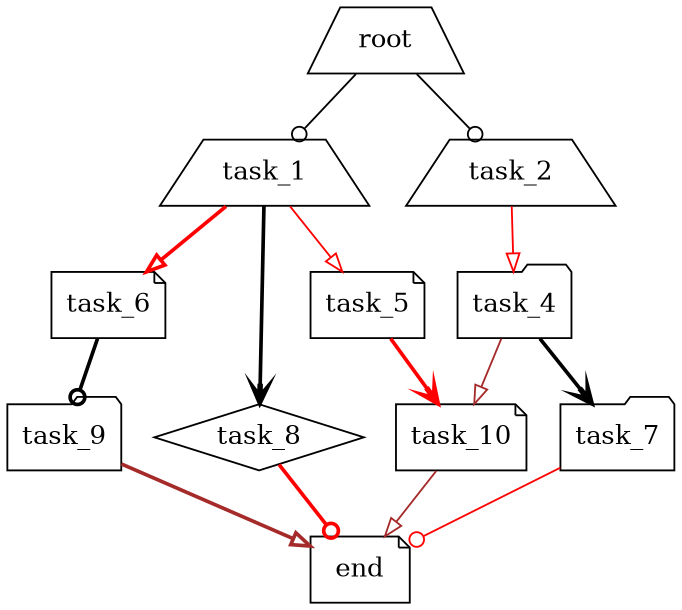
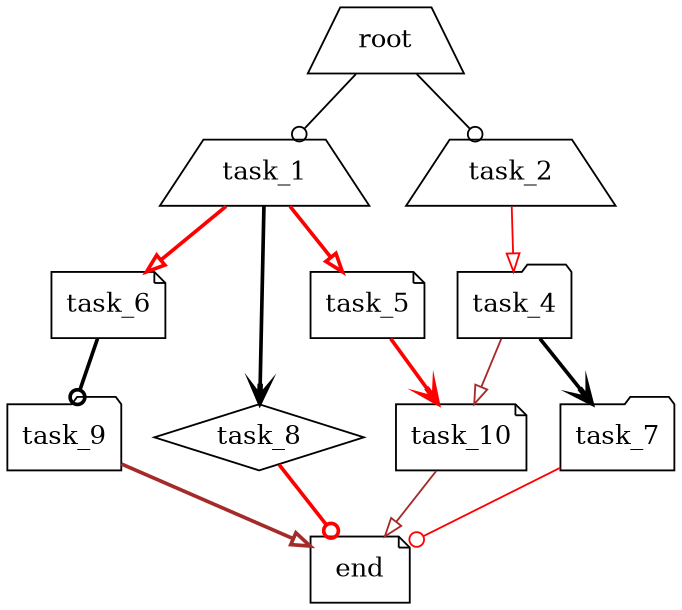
edge "task_1" -> "task_5": style solid -> bold
